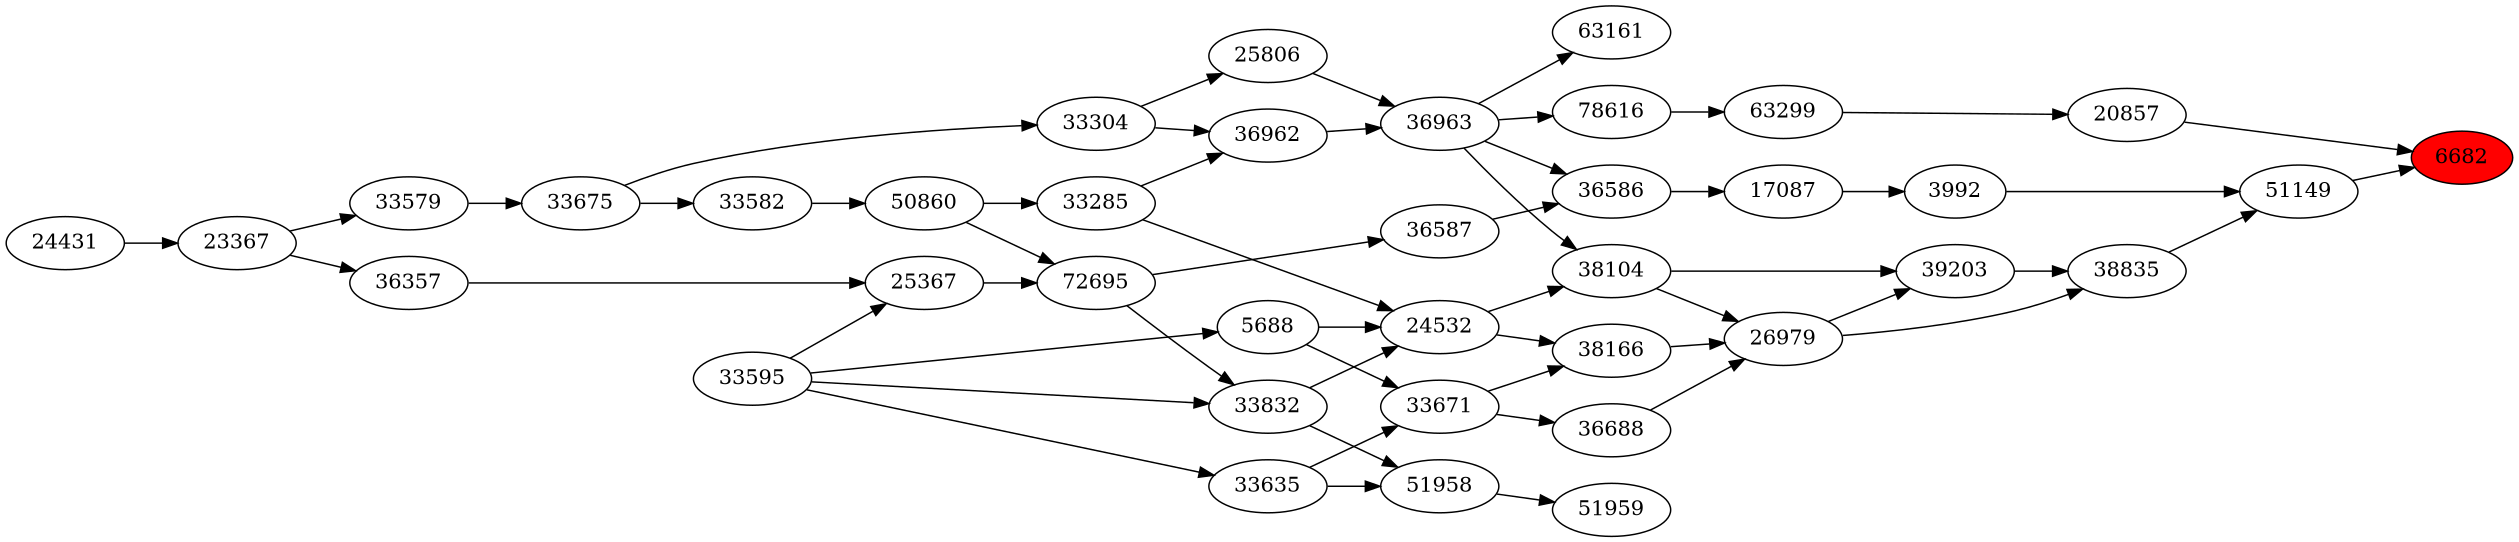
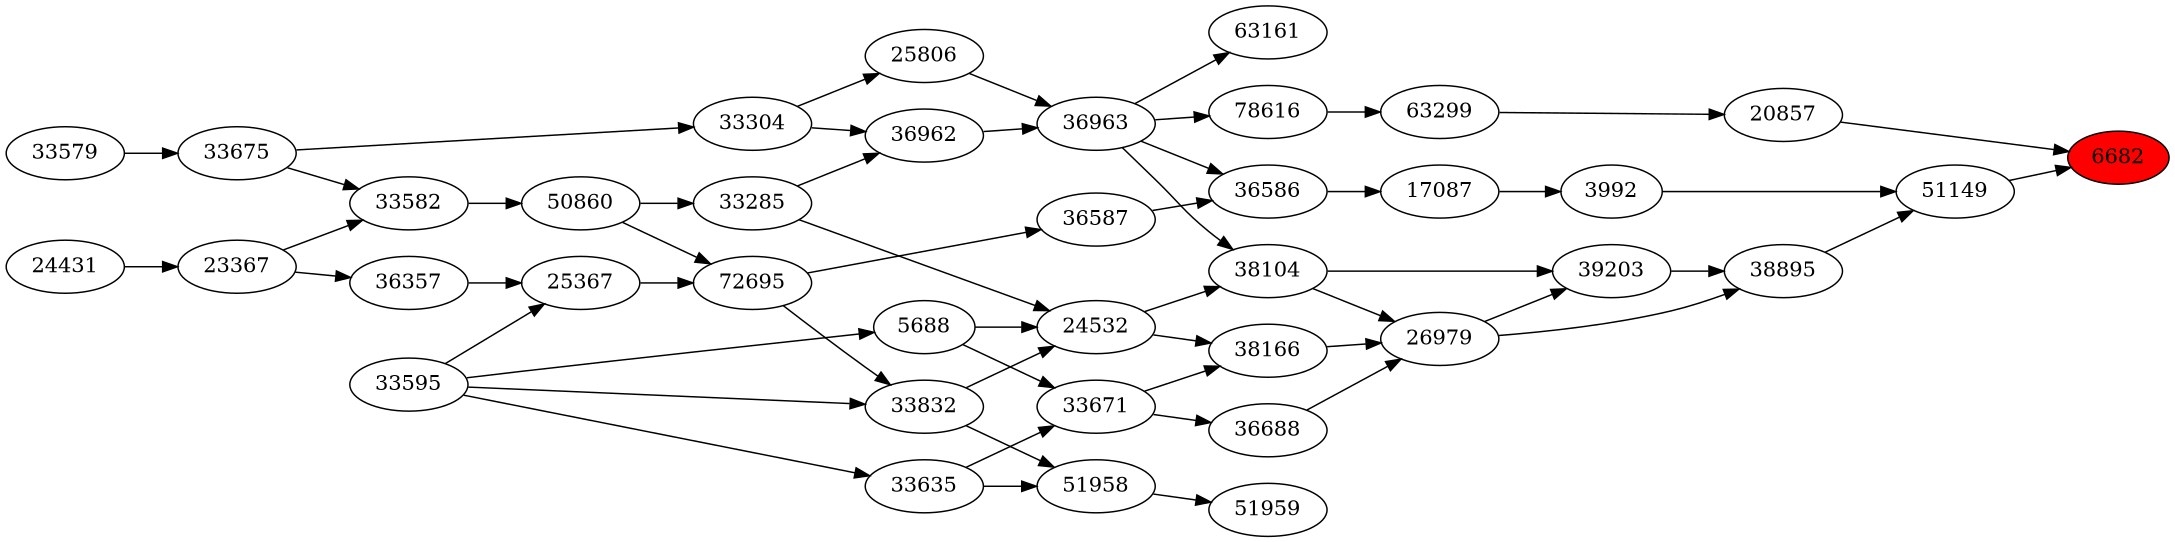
edge "23367" -> "33579": now "23367" -> "33582"
node "38835": label "38835" -> "38895"
